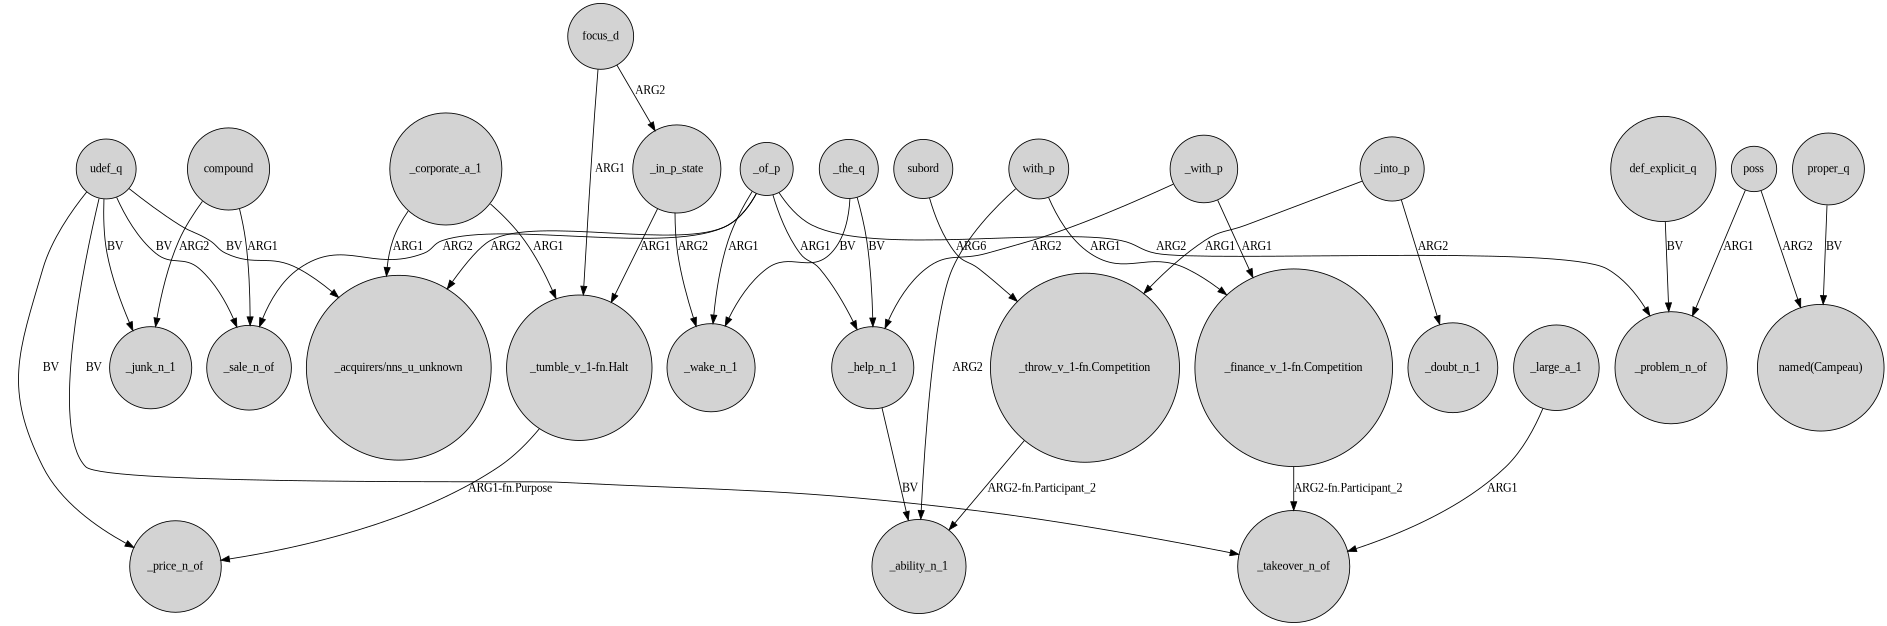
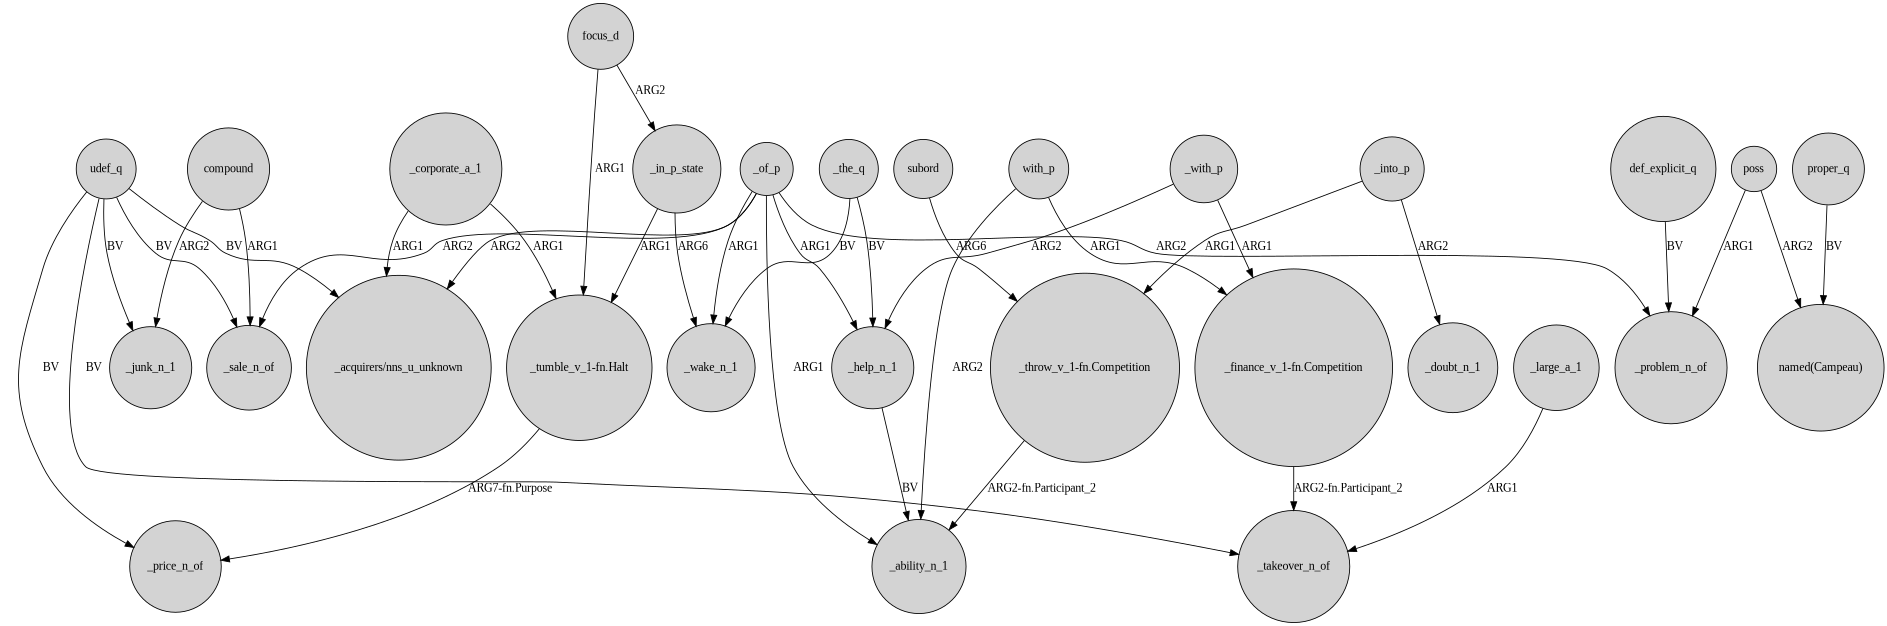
edge "_in_p_state" -> "_wake_n_1": label "ARG2" -> "ARG6"
edge "_of_p" -> "_ability_n_1": added, label "ARG1"
edge "_tumble_v_1-fn.Halt" -> "_price_n_of": label "ARG1-fn.Purpose" -> "ARG7-fn.Purpose"
